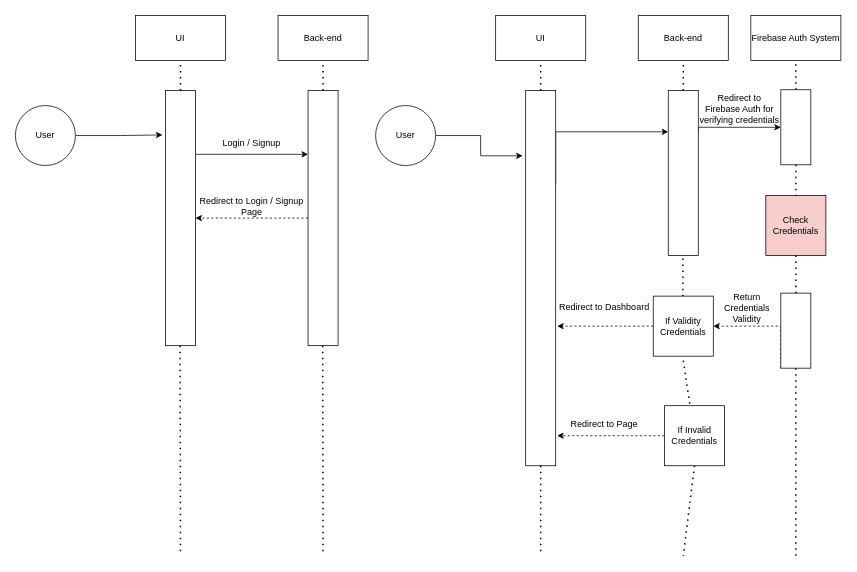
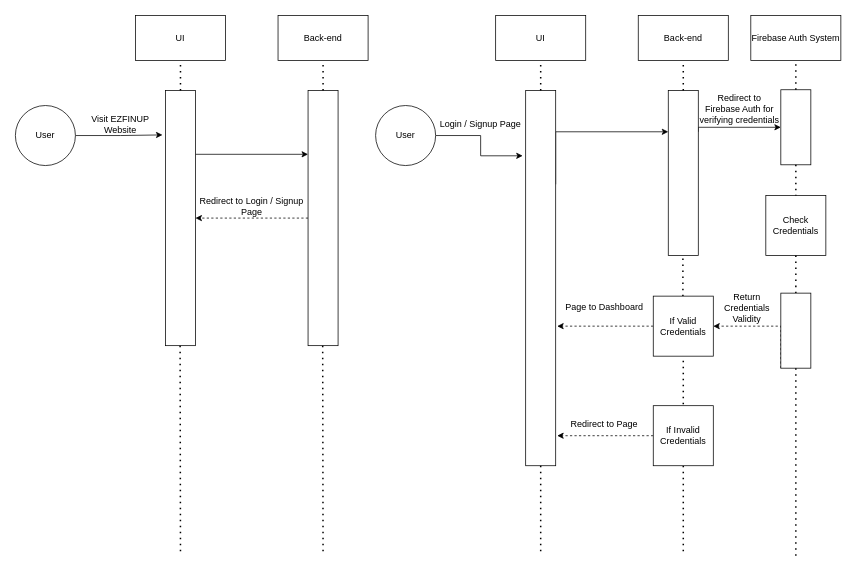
node "Visit EZFINUP Website": added
node "Login / Signup Page": added
node "Login / Signup": removed
node "Check Credentials": fillcolor #f8cecc -> #ffffff
node "Redirect to Dashboard": label "Redirect to Dashboard" -> "Page to Dashboard"
node "If Validity Credentials": label "If Validity Credentials" -> "If Valid Credentials"
node "If Invalid Credentials": moved (694, 435) -> (683, 435)
